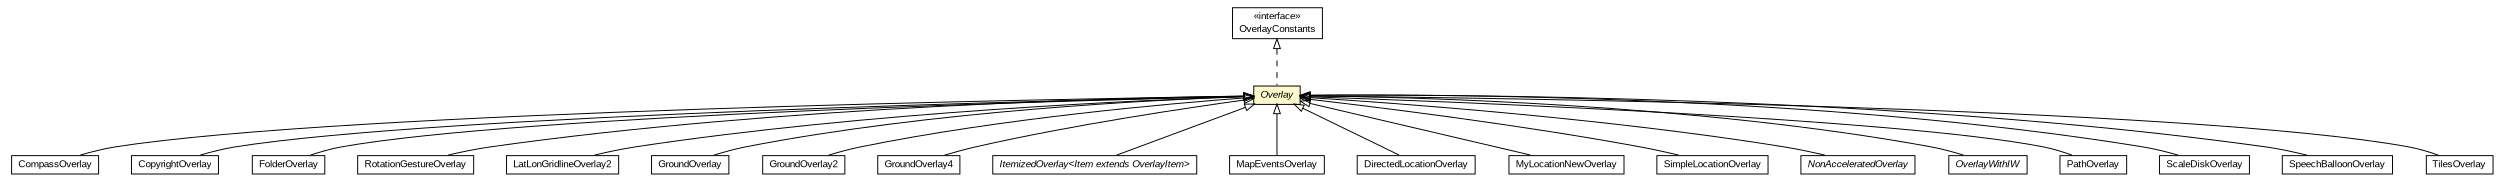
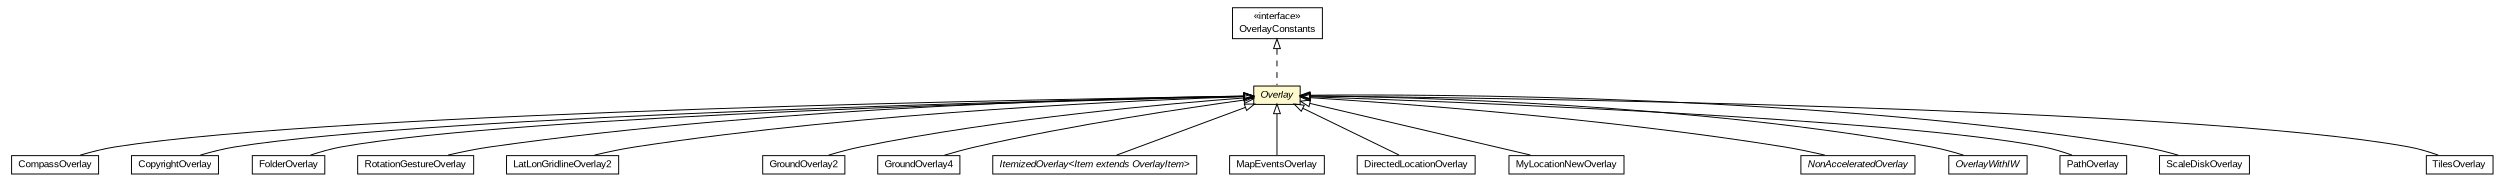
node "GroundOverlay": removed
node "SimpleLocationOverlay": removed
node "SpeechBalloonOverlay": removed
